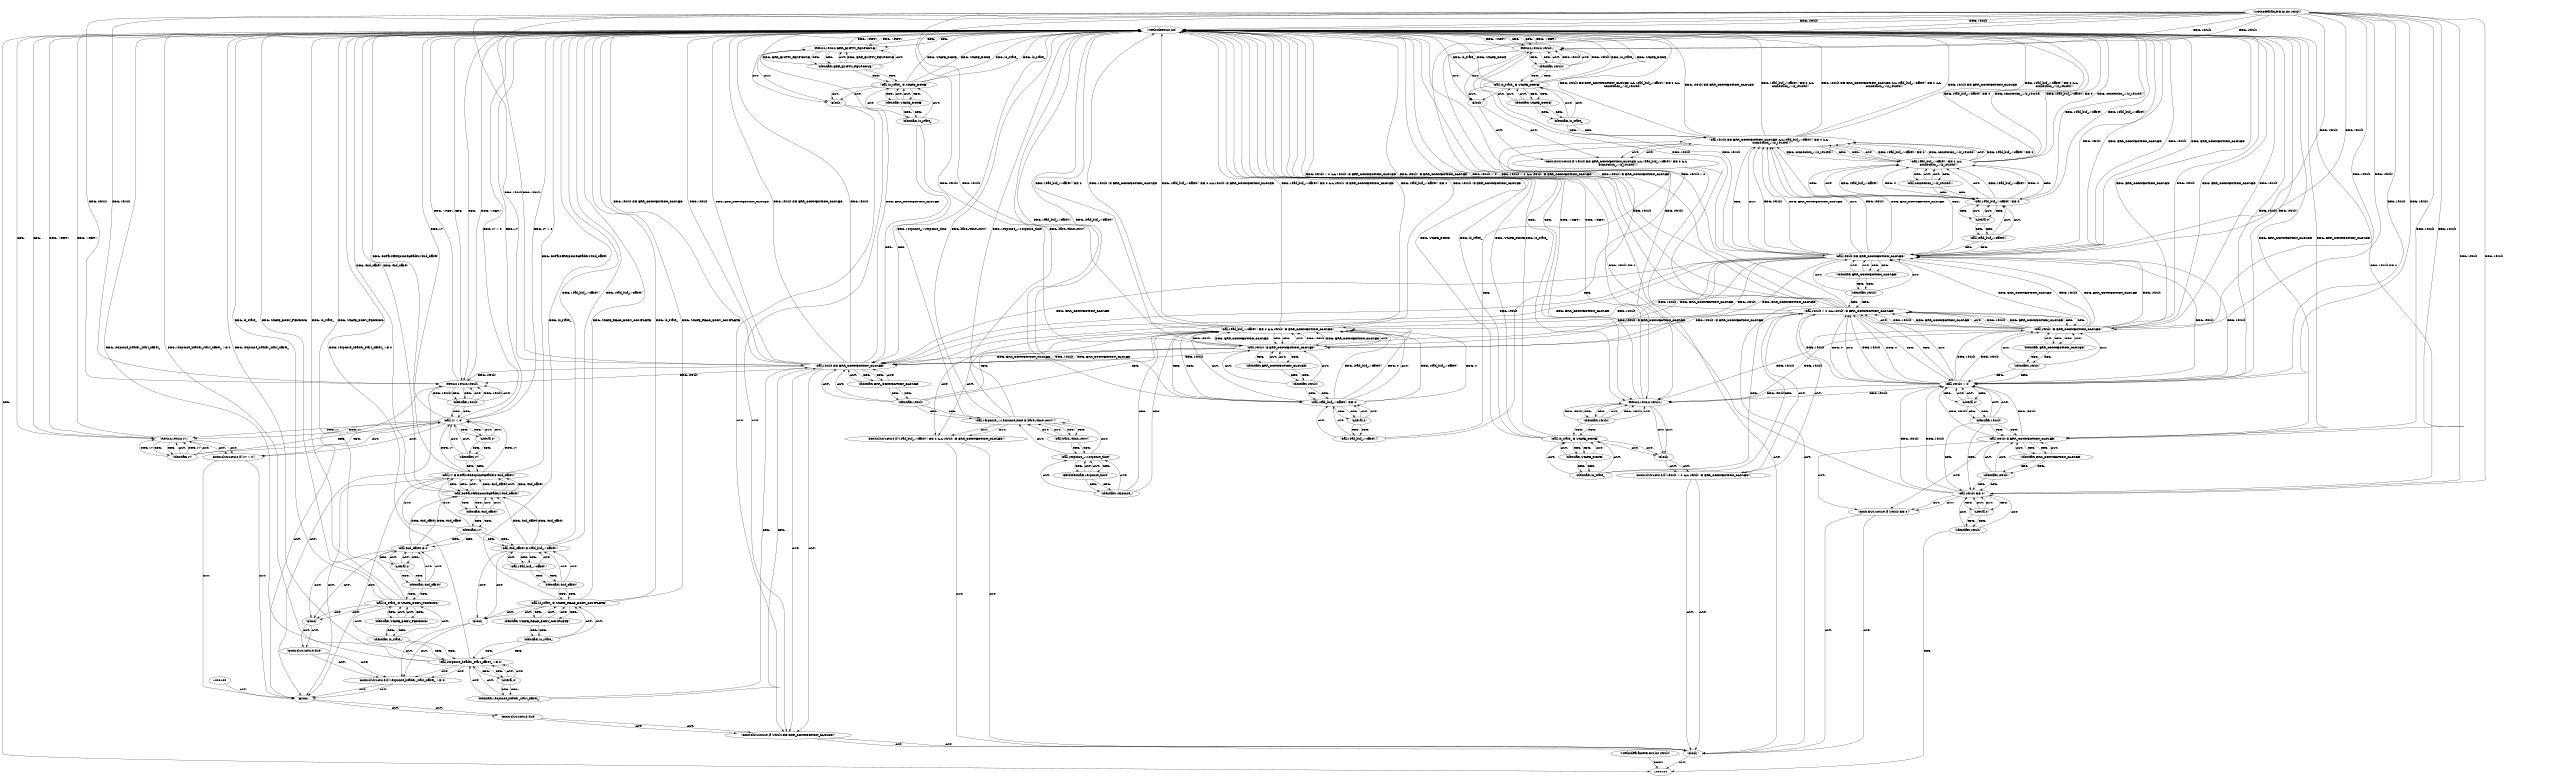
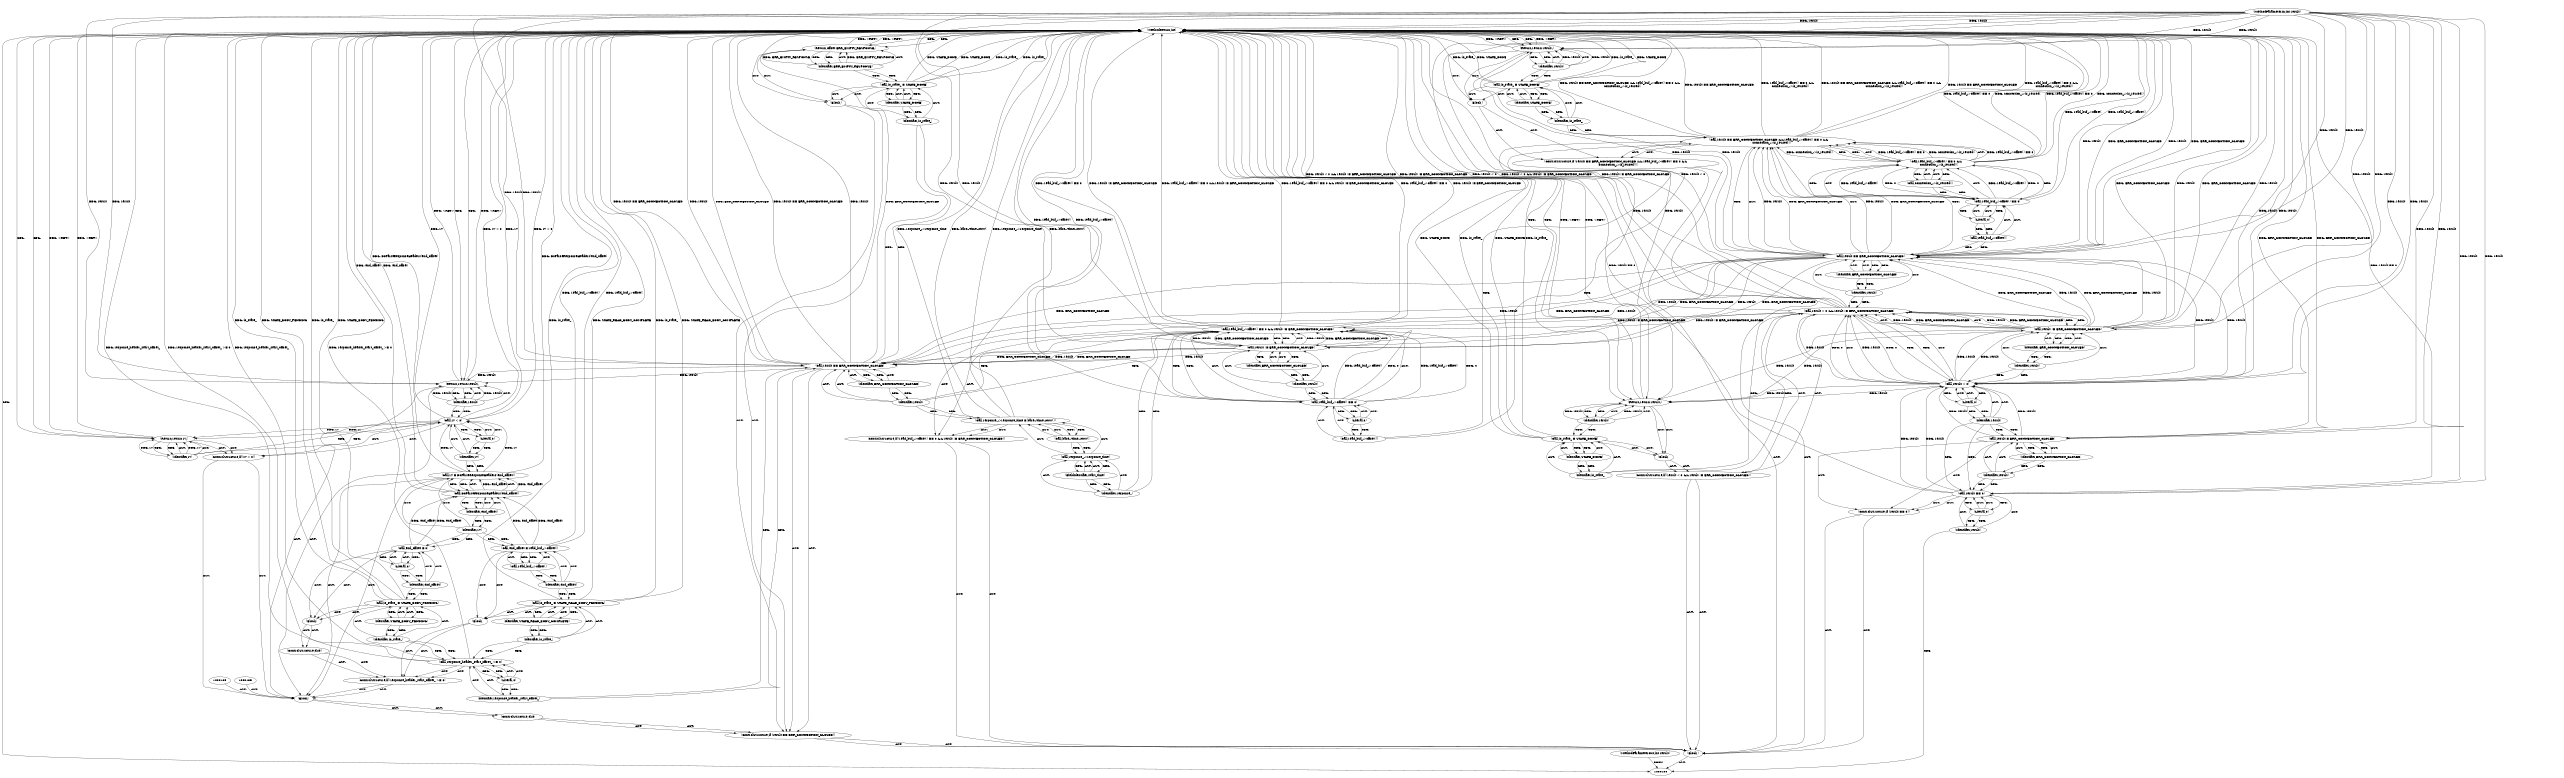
node "(Return,return ERR_EMPTY_RESPONSE;)": label "(Return,return ERR_EMPTY_RESPONSE;)" -> "(Return,offset ERR_EMPTY_RESPONSE;)"
node "(FieldIdentifier,response_time)": label "(FieldIdentifier,response_time)" -> "(FieldIdentifier,start_time)"
node "(Call,io_state_ = STATE_READ_BODY_COMPLETE)": label "(Call,io_state_ = STATE_READ_BODY_COMPLETE)" -> "(Call,io_state_ = STATE_READ_BODY_PENDING)"
node "1000185": added
